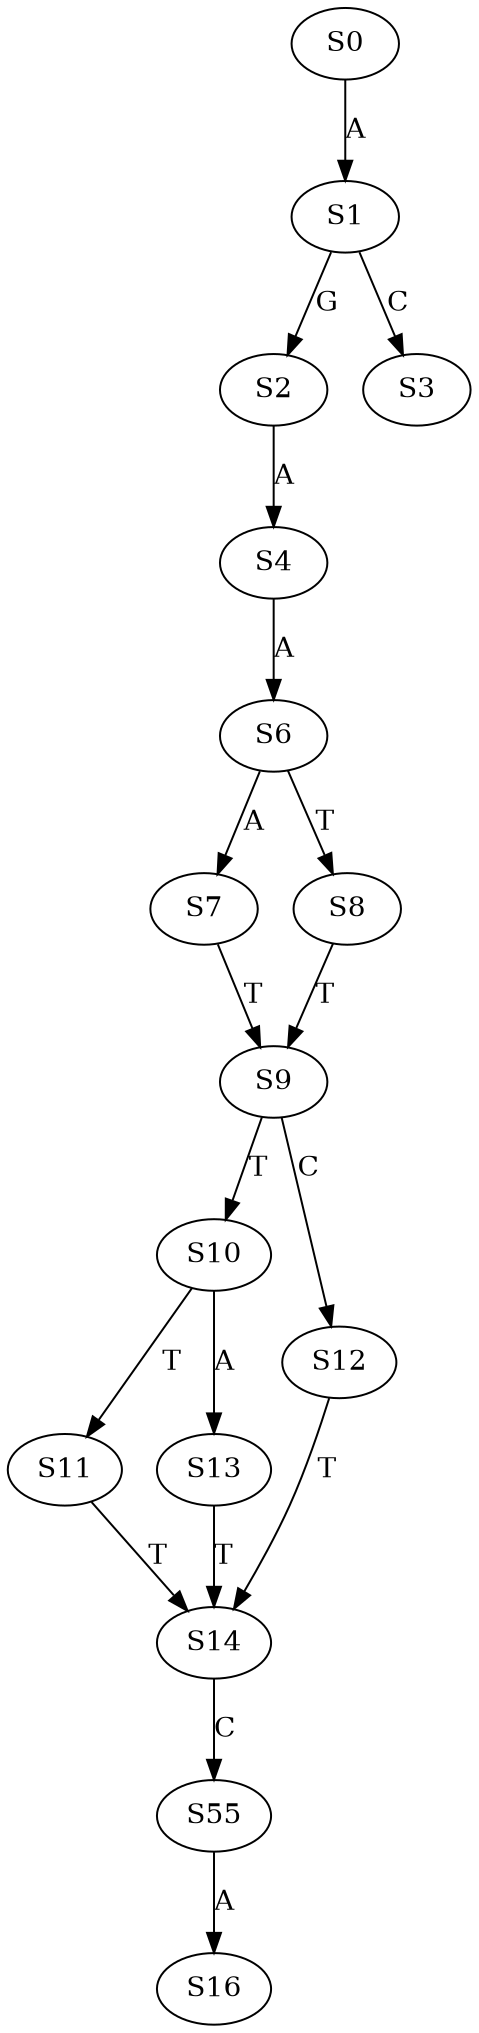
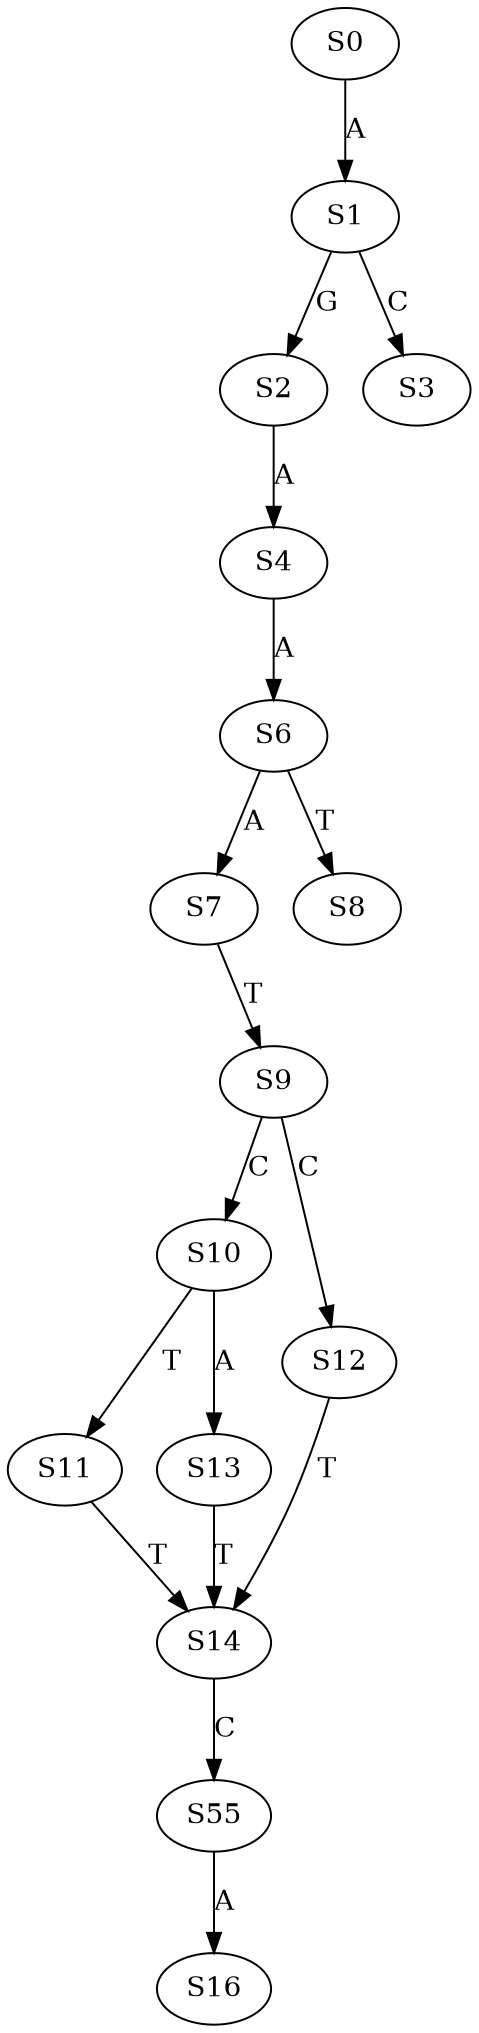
edge "S8" -> "S9": removed, label "T"
edge "S9" -> "S10": label "T" -> "C"
